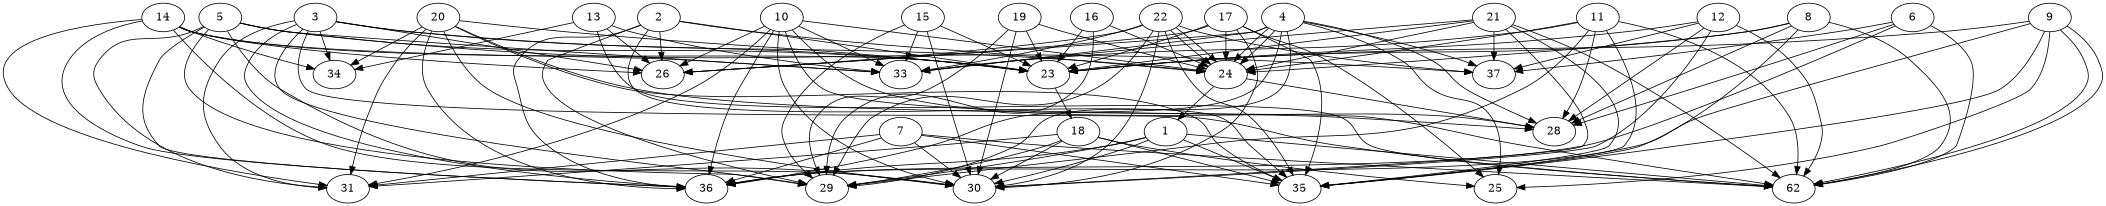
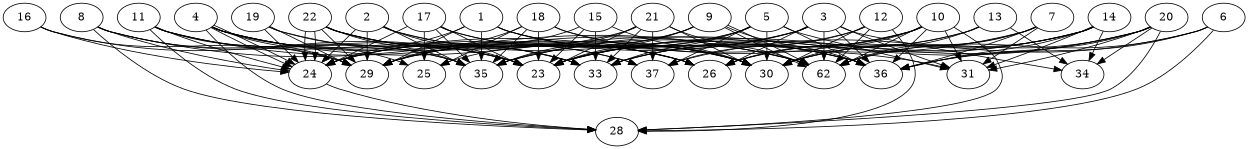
edge "23" -> "18": reversed
edge "24" -> "1": reversed
